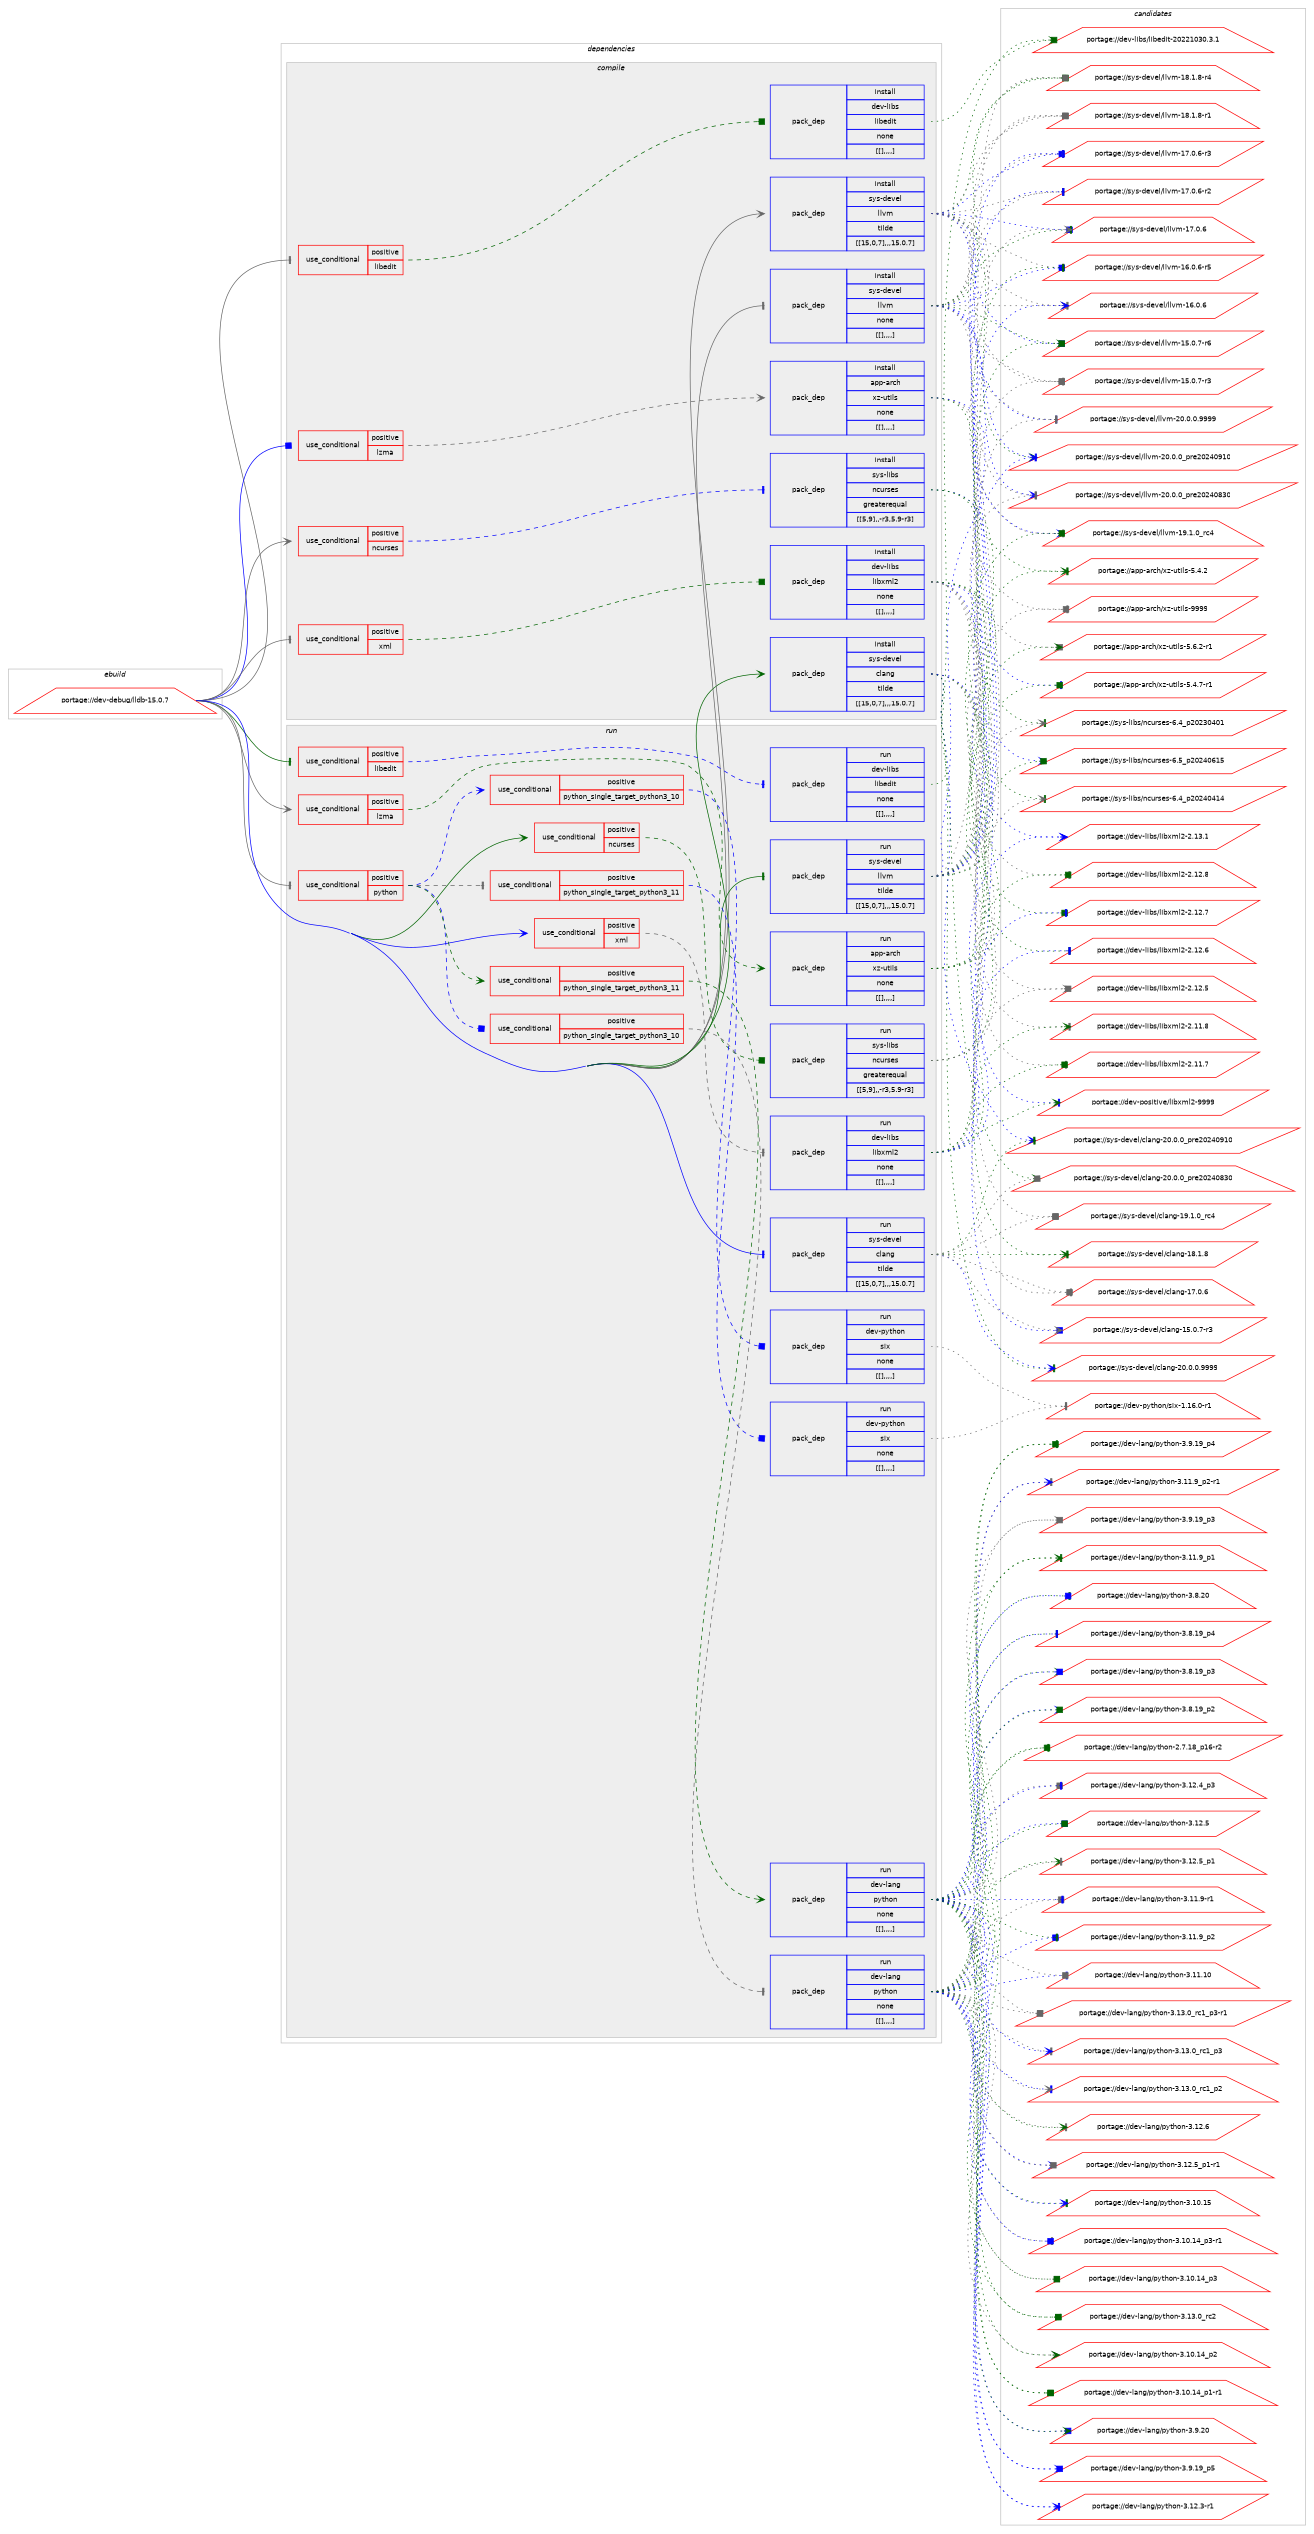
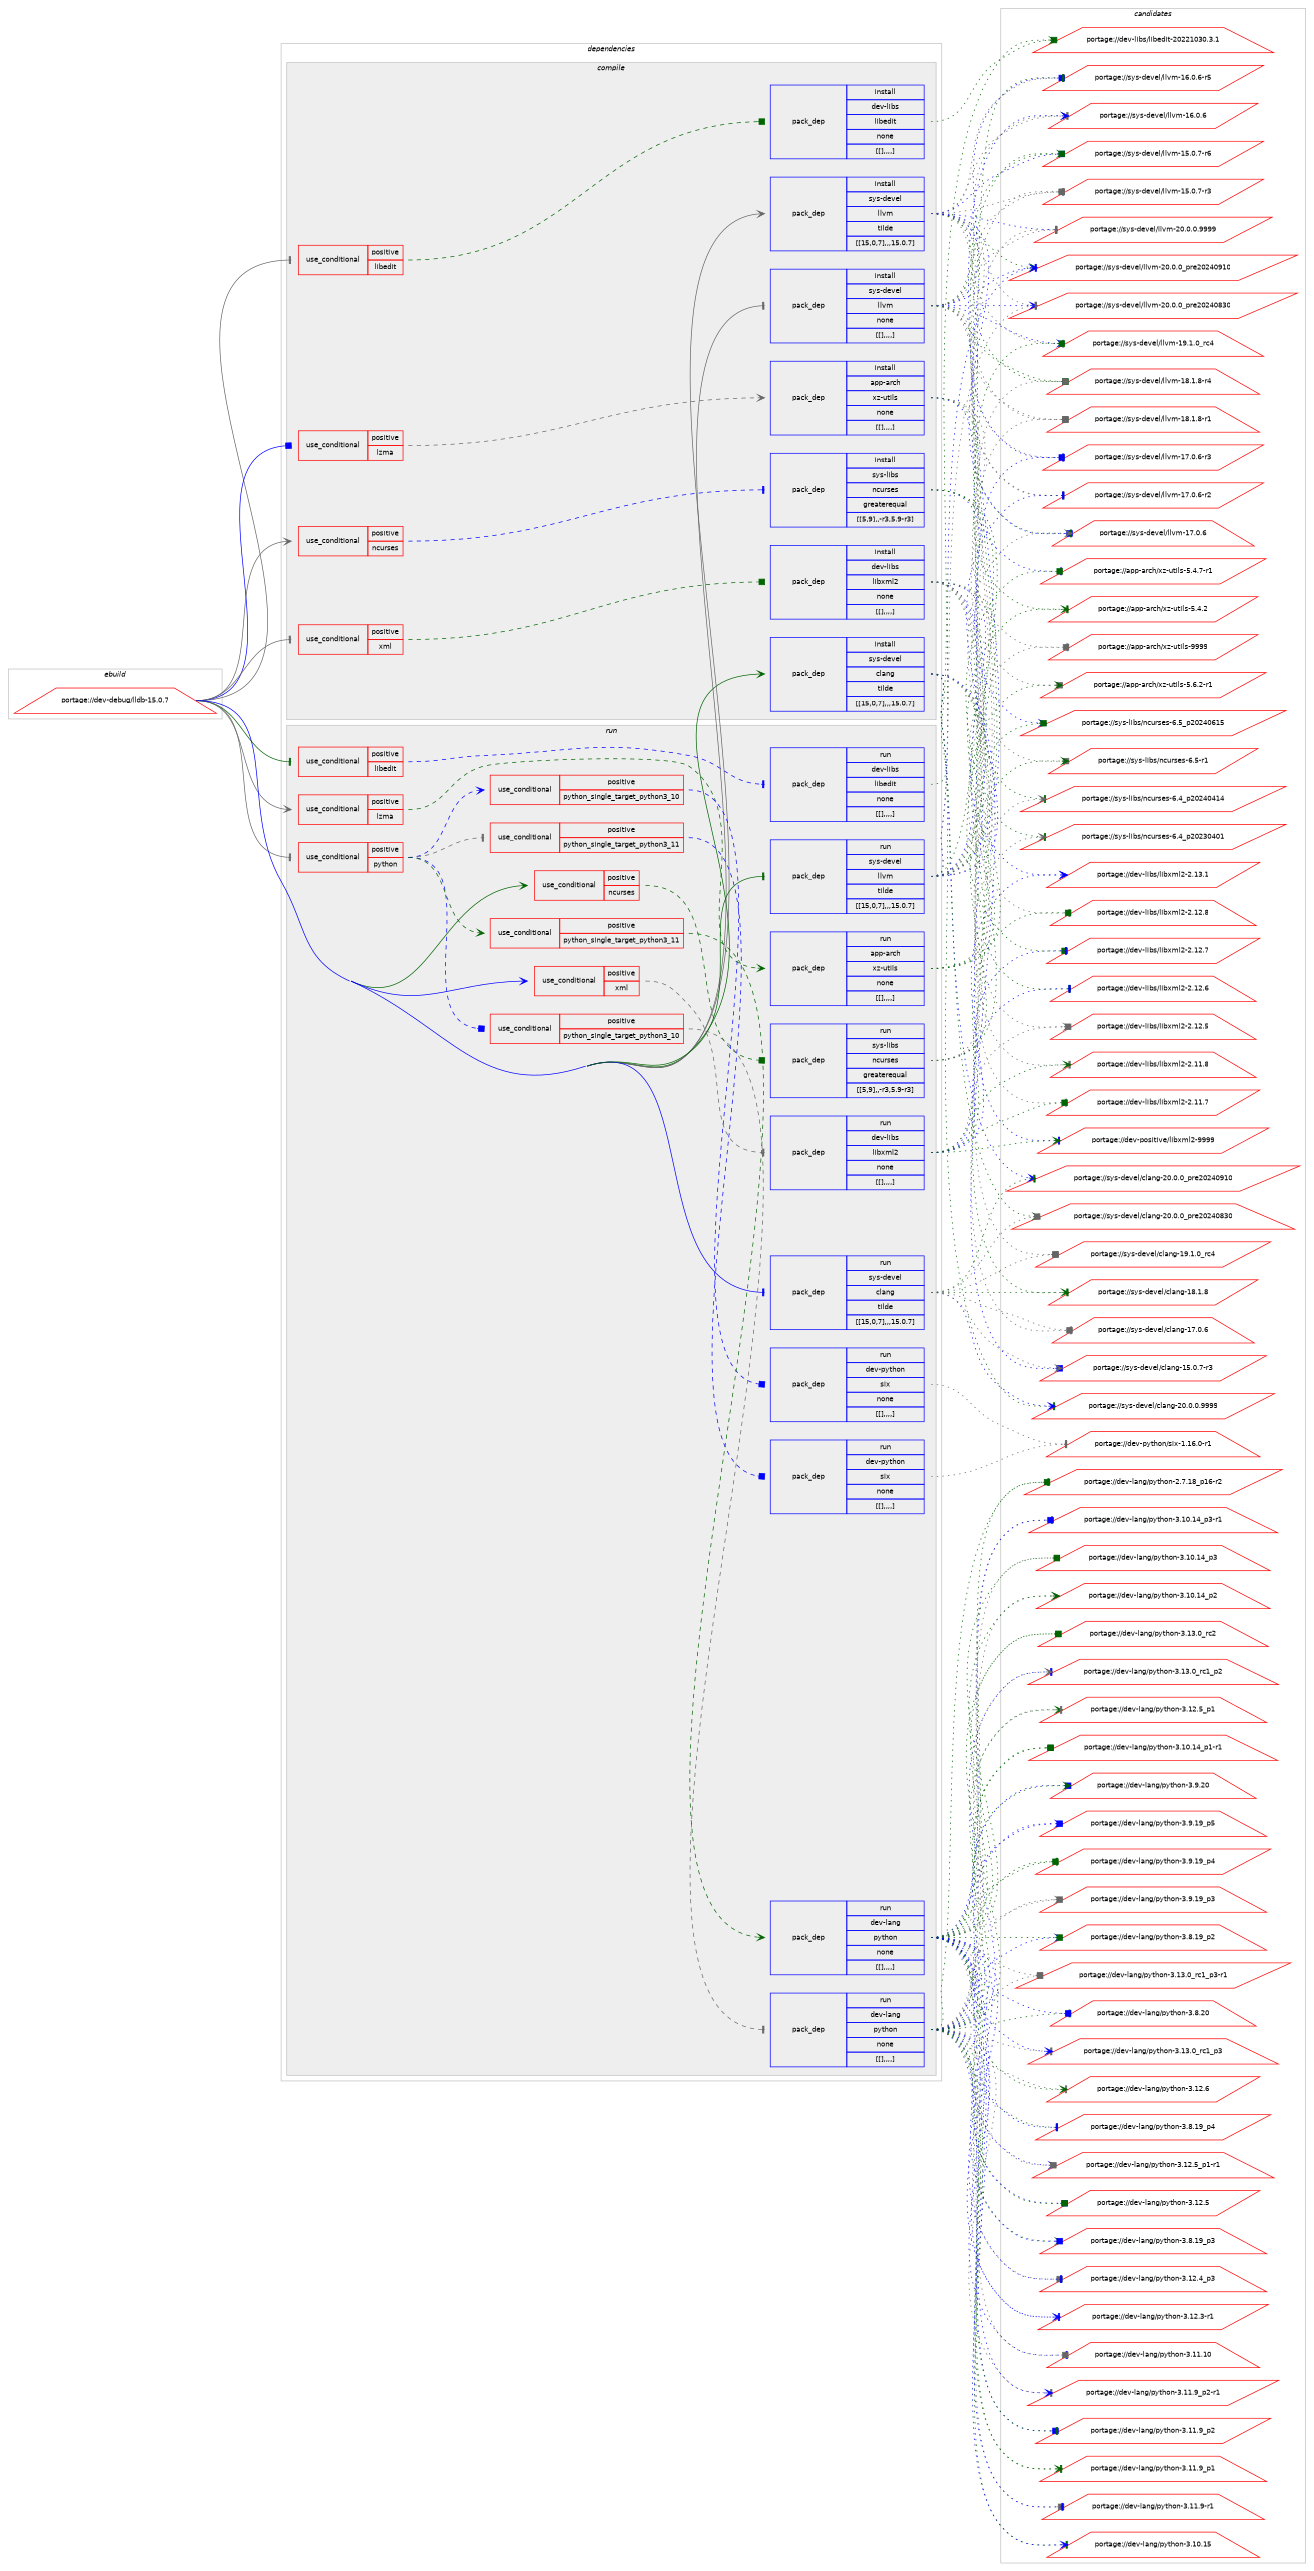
node "portage://sys-libs/ncurses-6.5-r1": added
